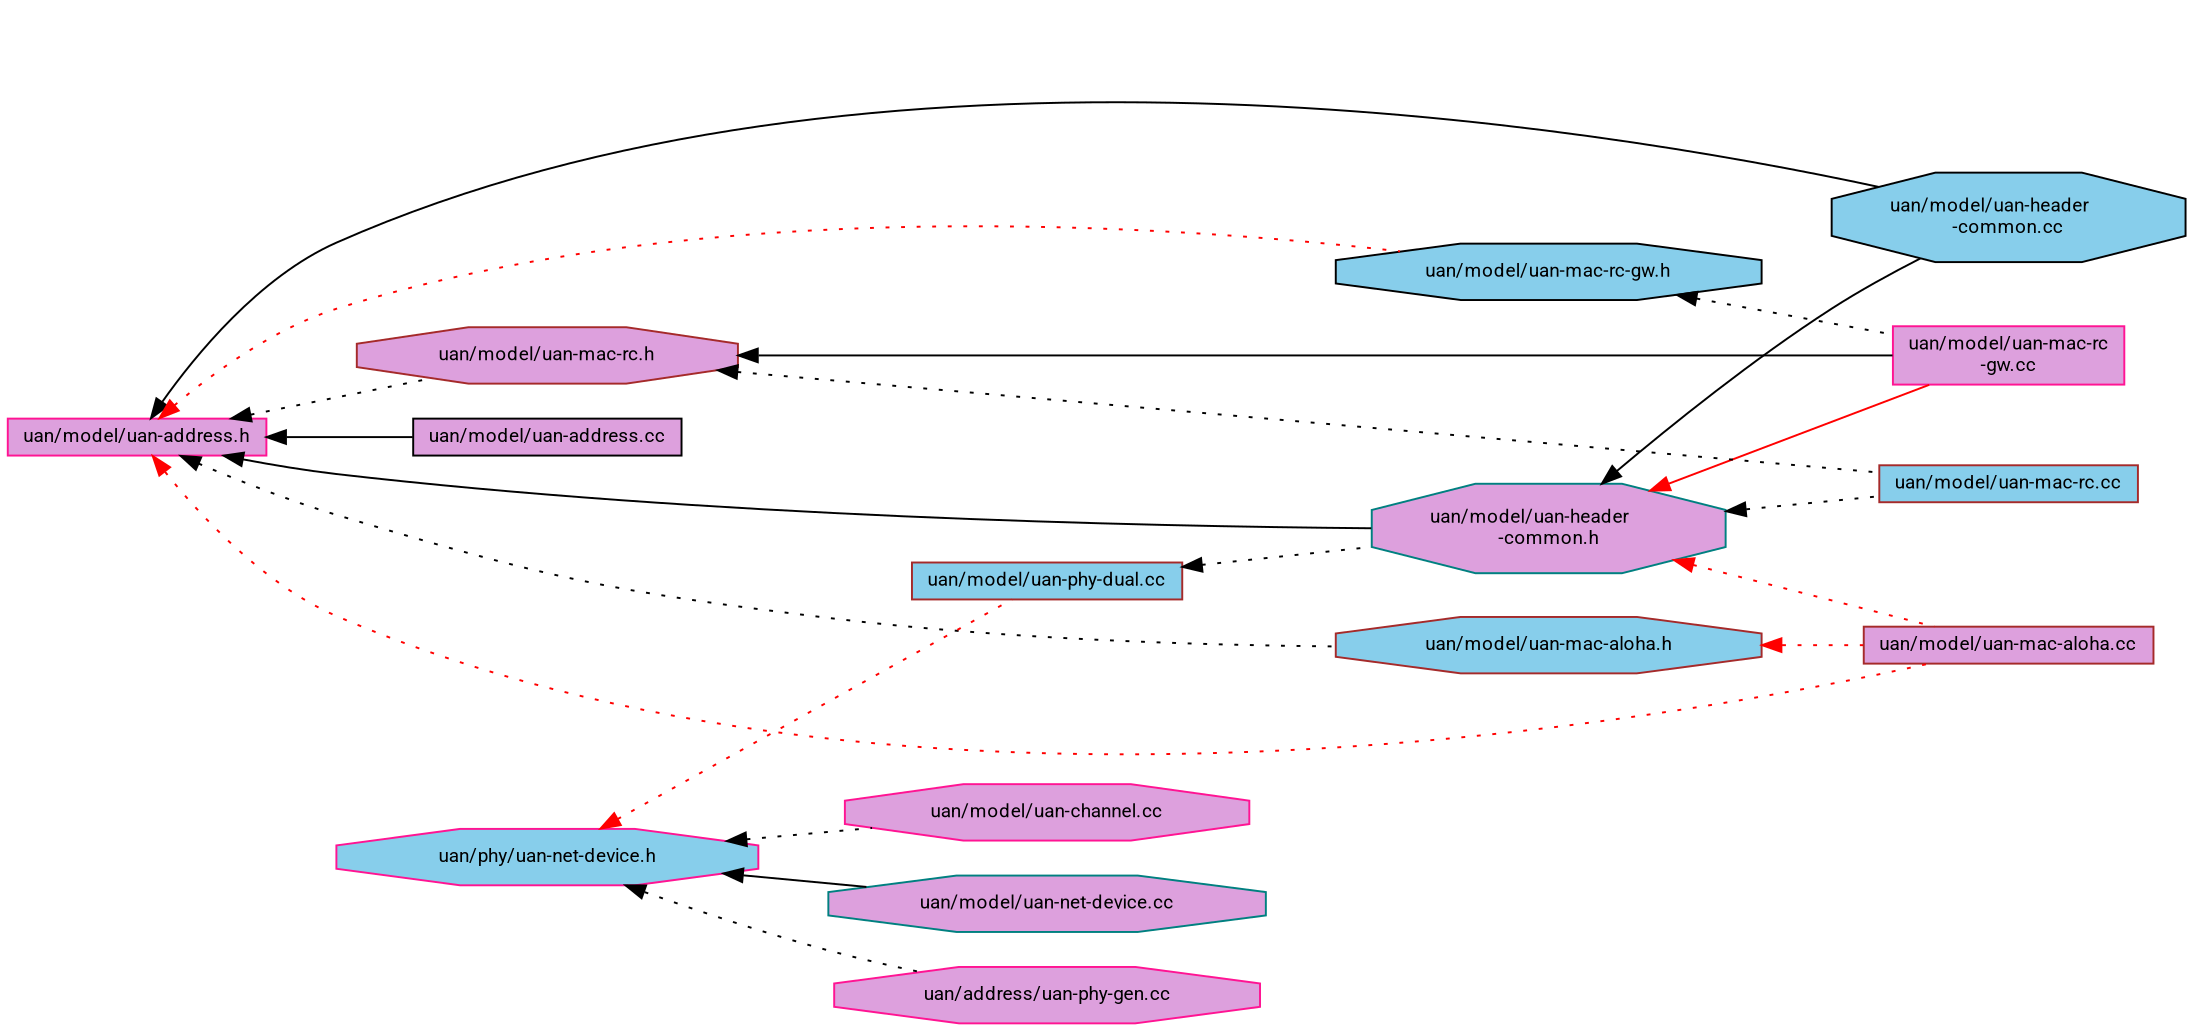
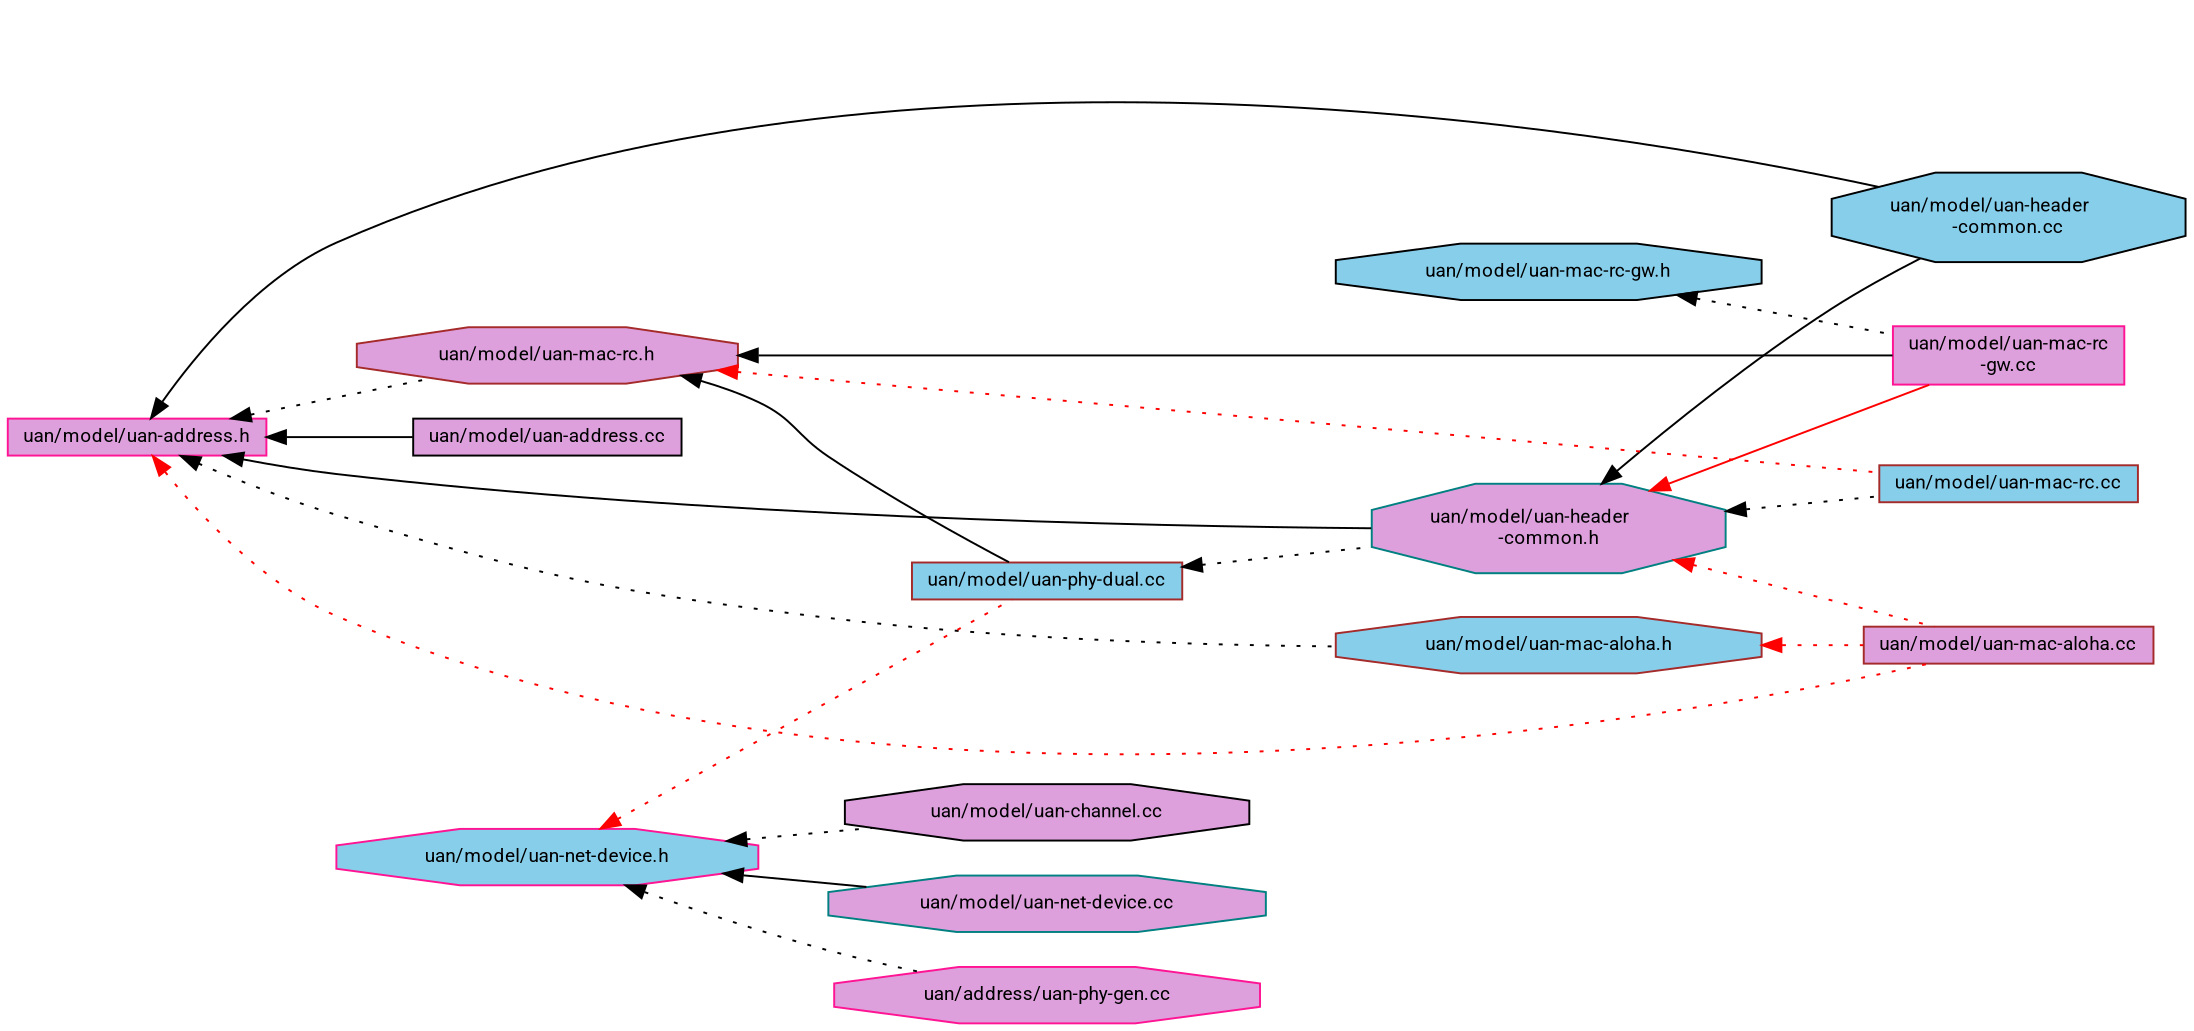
edge "uan/model/uan-mac-rc-gw.h" -> "uan/model/uan-address.h": removed
edge "uan/model/uan-mac-rc.cc" -> "uan/model/uan-mac-rc.h": color black -> red
edge "uan/model/uan-phy-dual.cc" -> "uan/model/uan-mac-rc.h": added
node "uan/model/uan-channel.cc": color deeppink -> black
node "uan/phy/uan-net-device.h": label "uan/phy/uan-net-device.h" -> "uan/model/uan-net-device.h"
